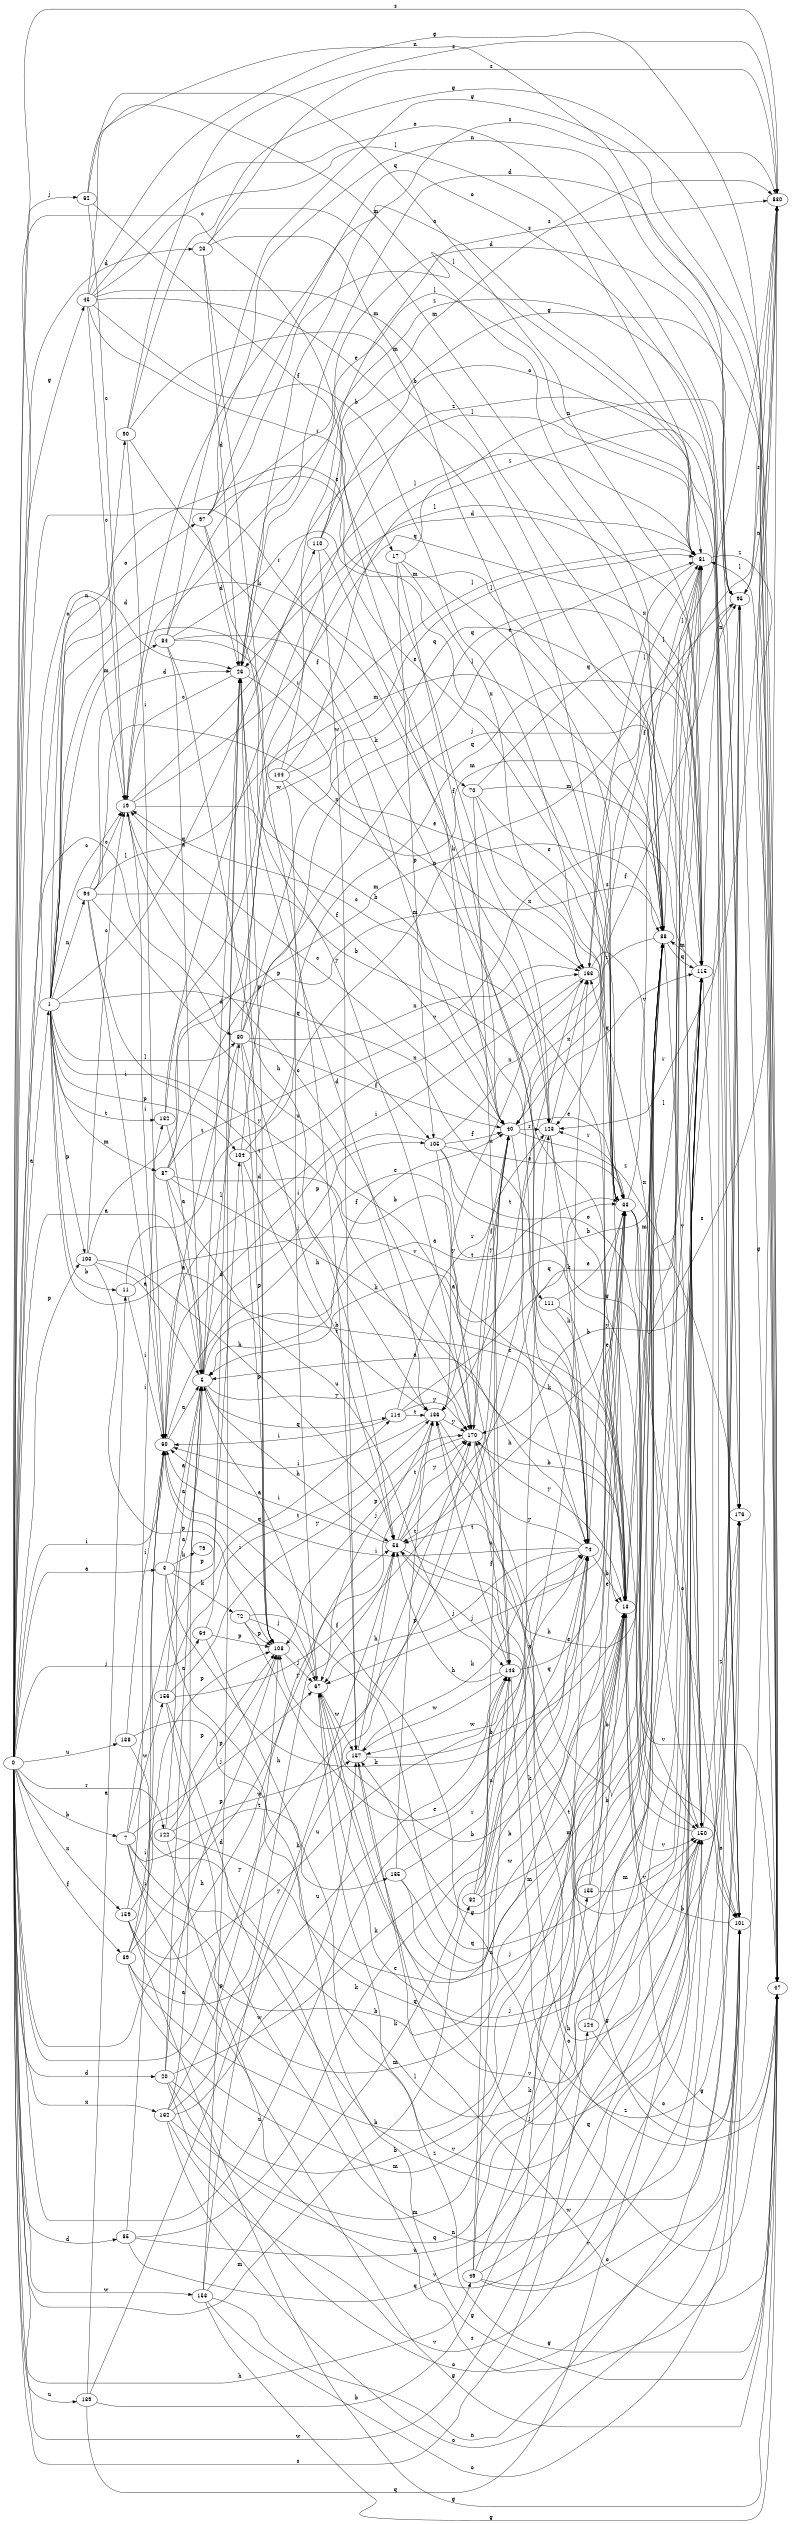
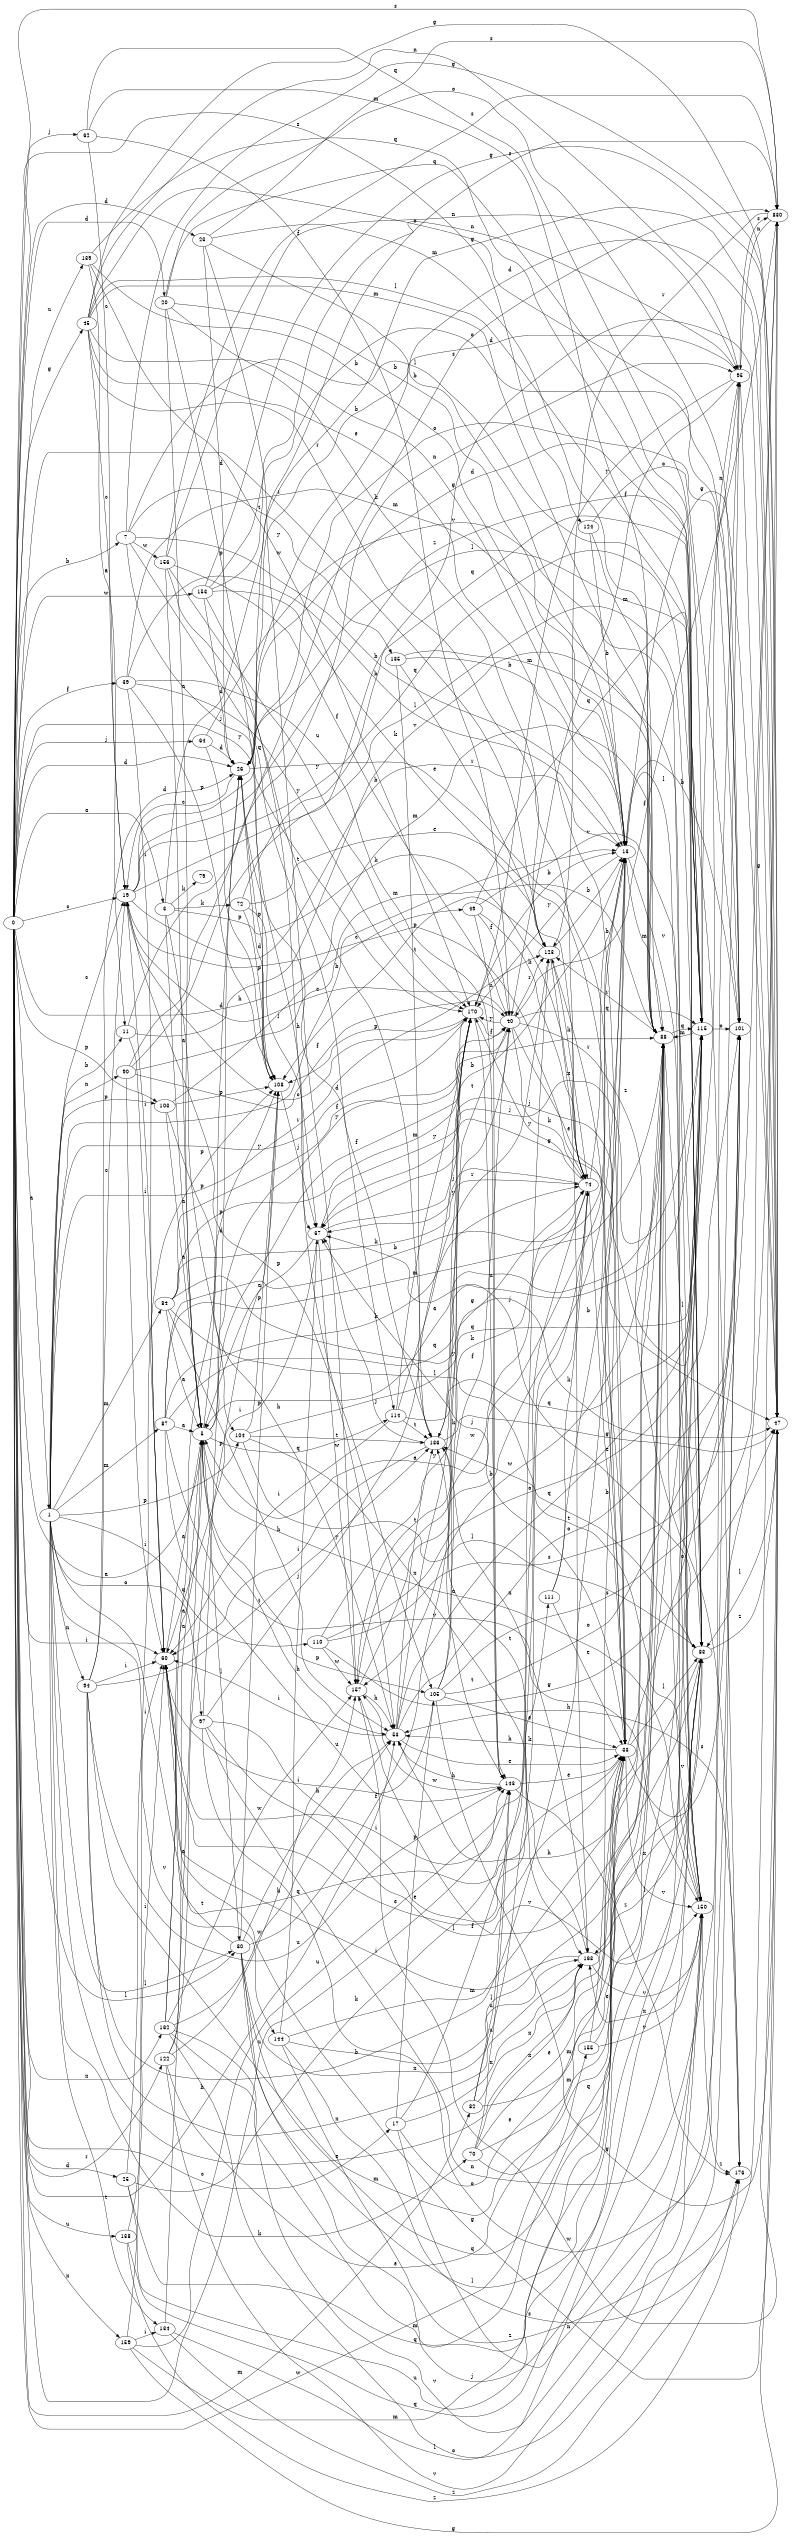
node "81": label "81" -> "83"
edge "17" -> "40": now "17" -> "123"
edge "103" -> "19": removed, label "c"
node "132": label "132" -> "134"
edge "1" -> "144": added, label "v"
edge "49" -> "101": removed, label "o"
node "85": label "85" -> "25"
